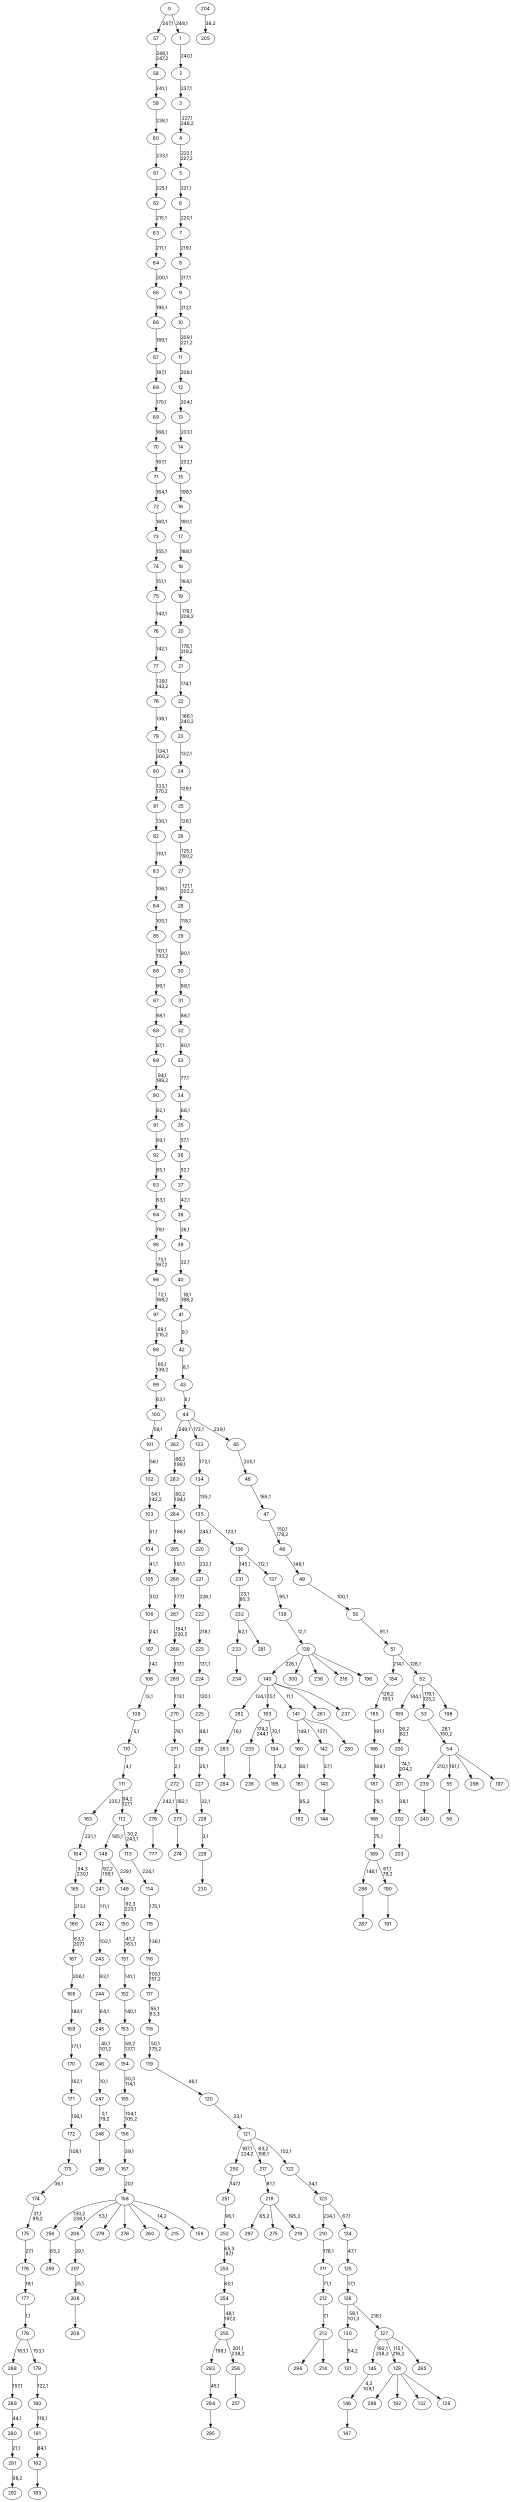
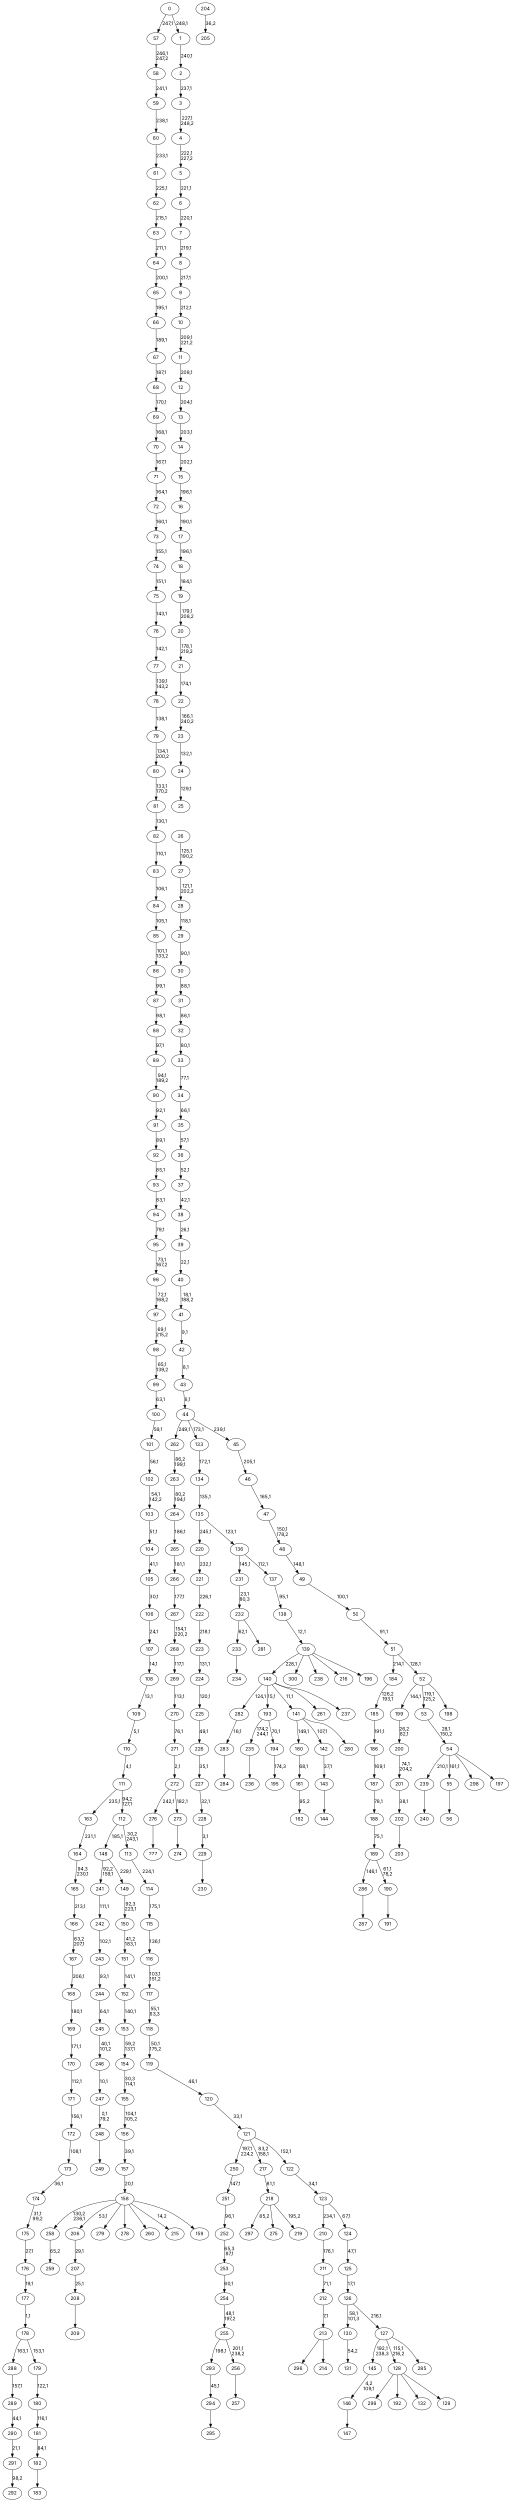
edge "17" -> "18": label "188,1" -> "196,1"
edge "25" -> "26": removed, label "126,1"
edge "170" -> "171": label "162,1" -> "112,1"
